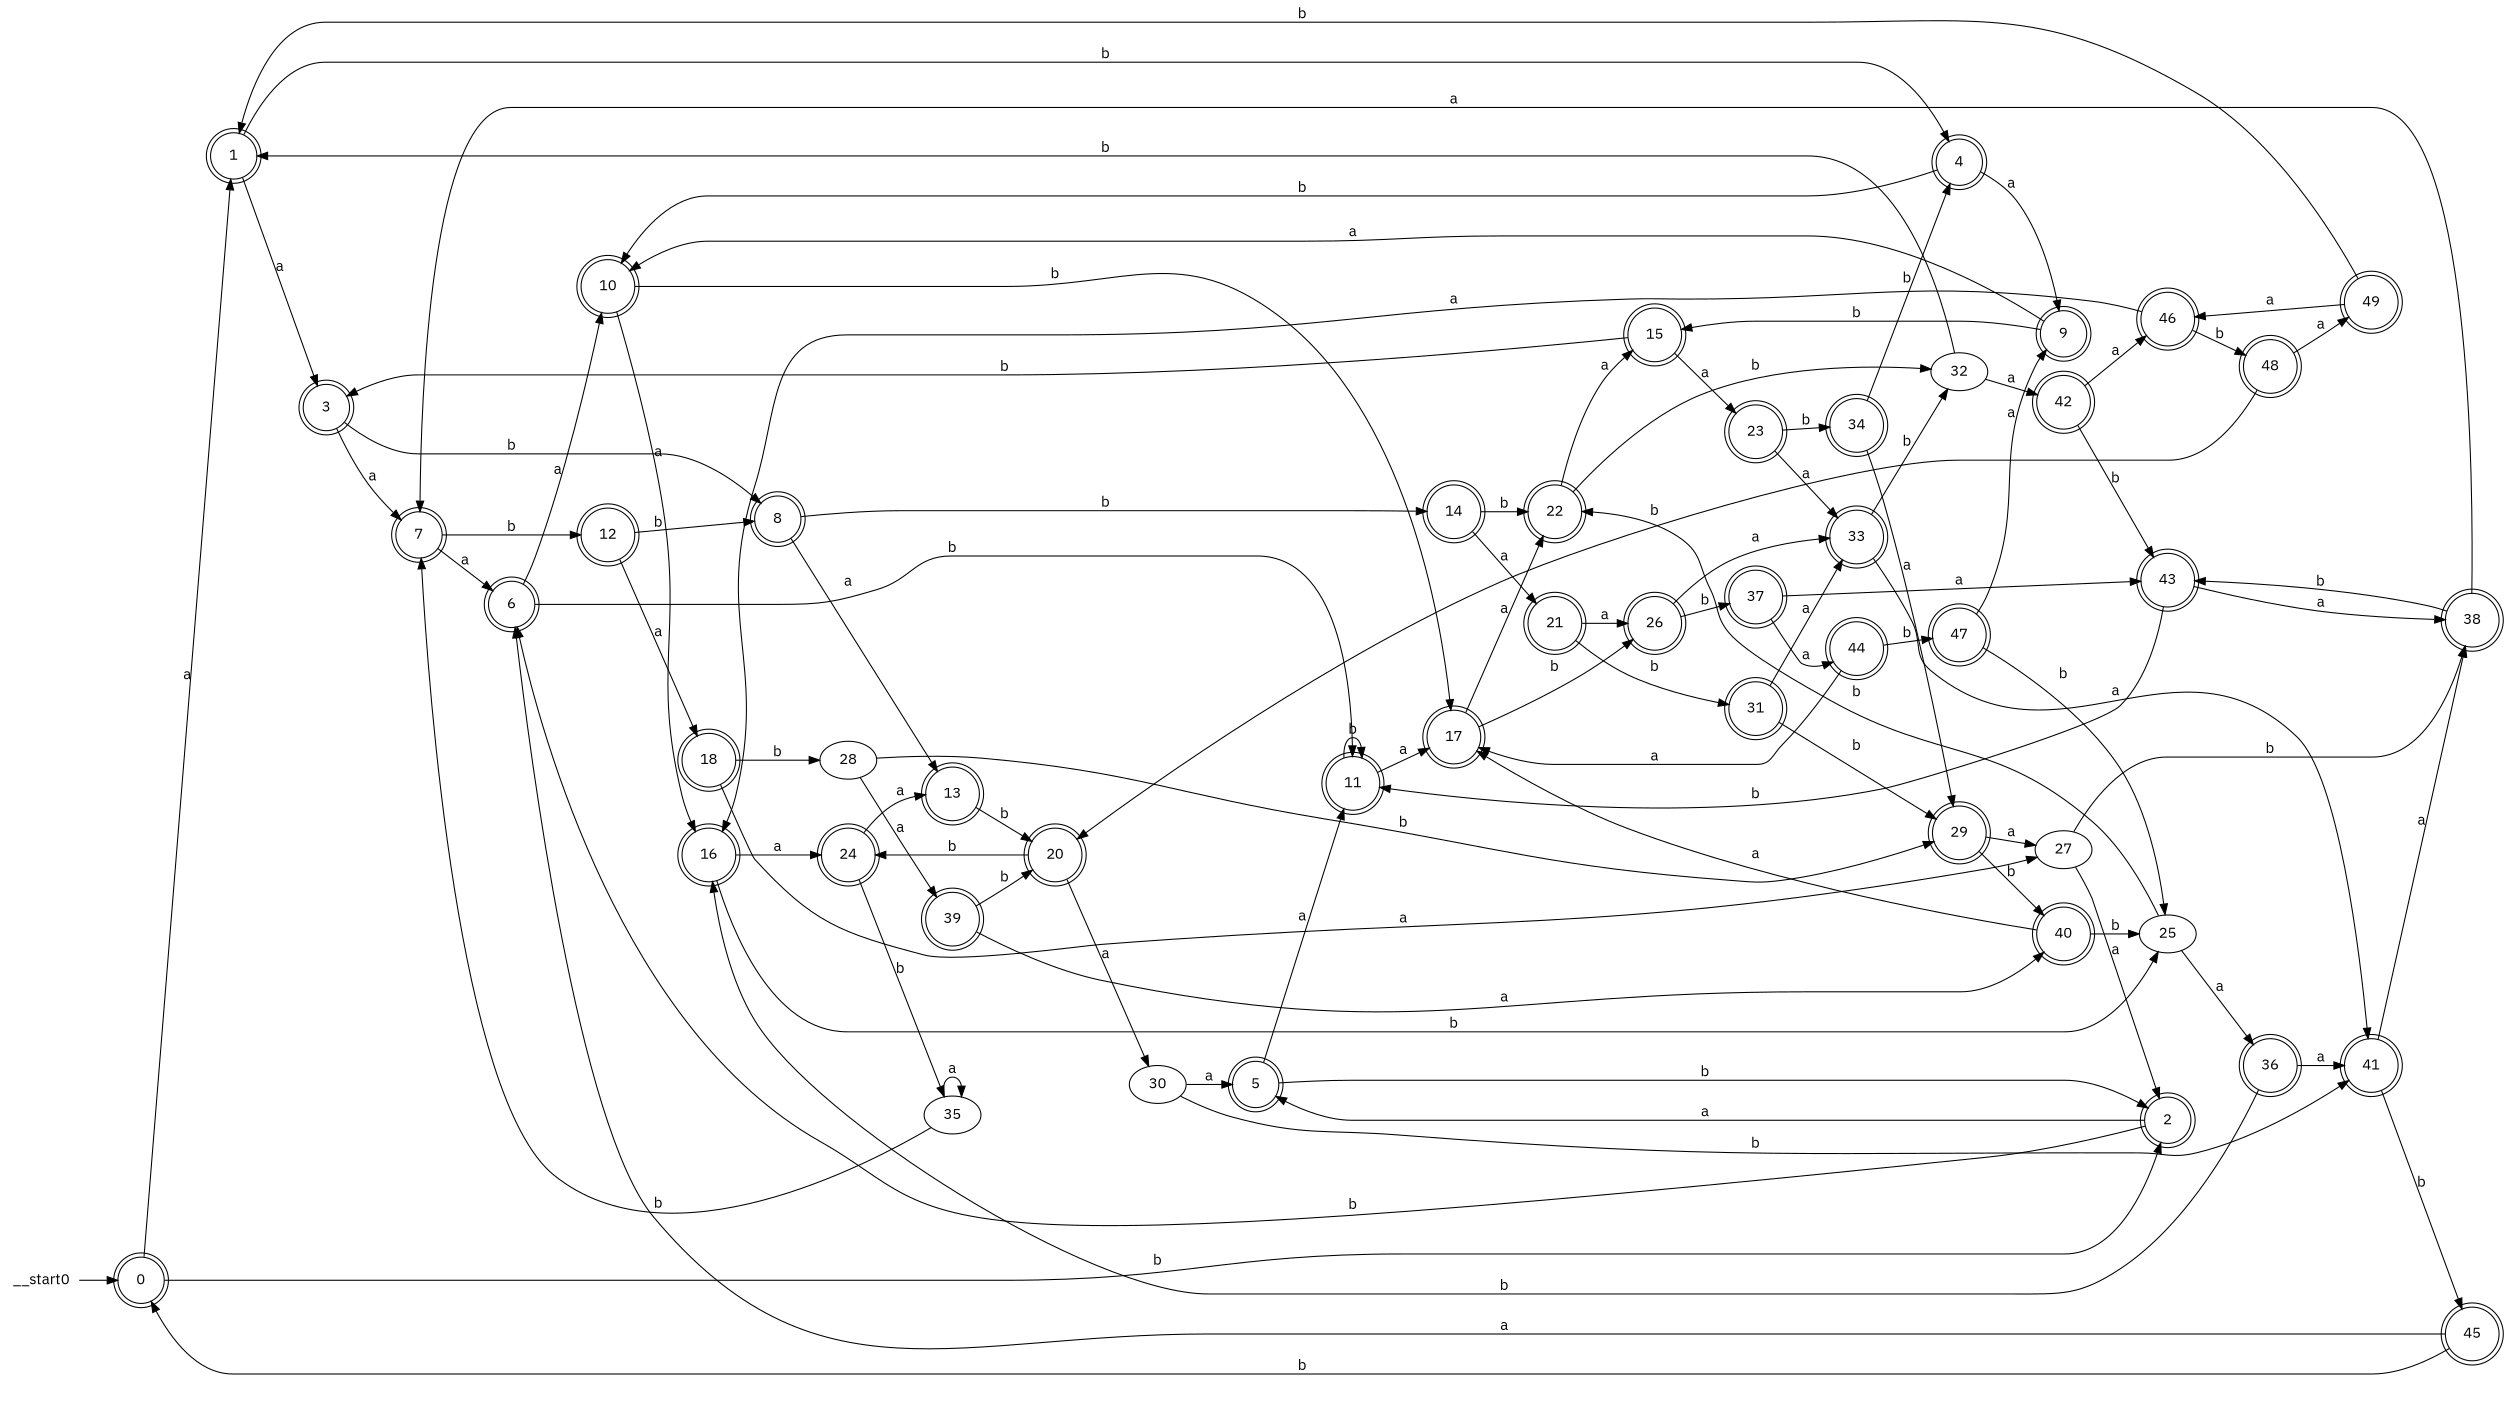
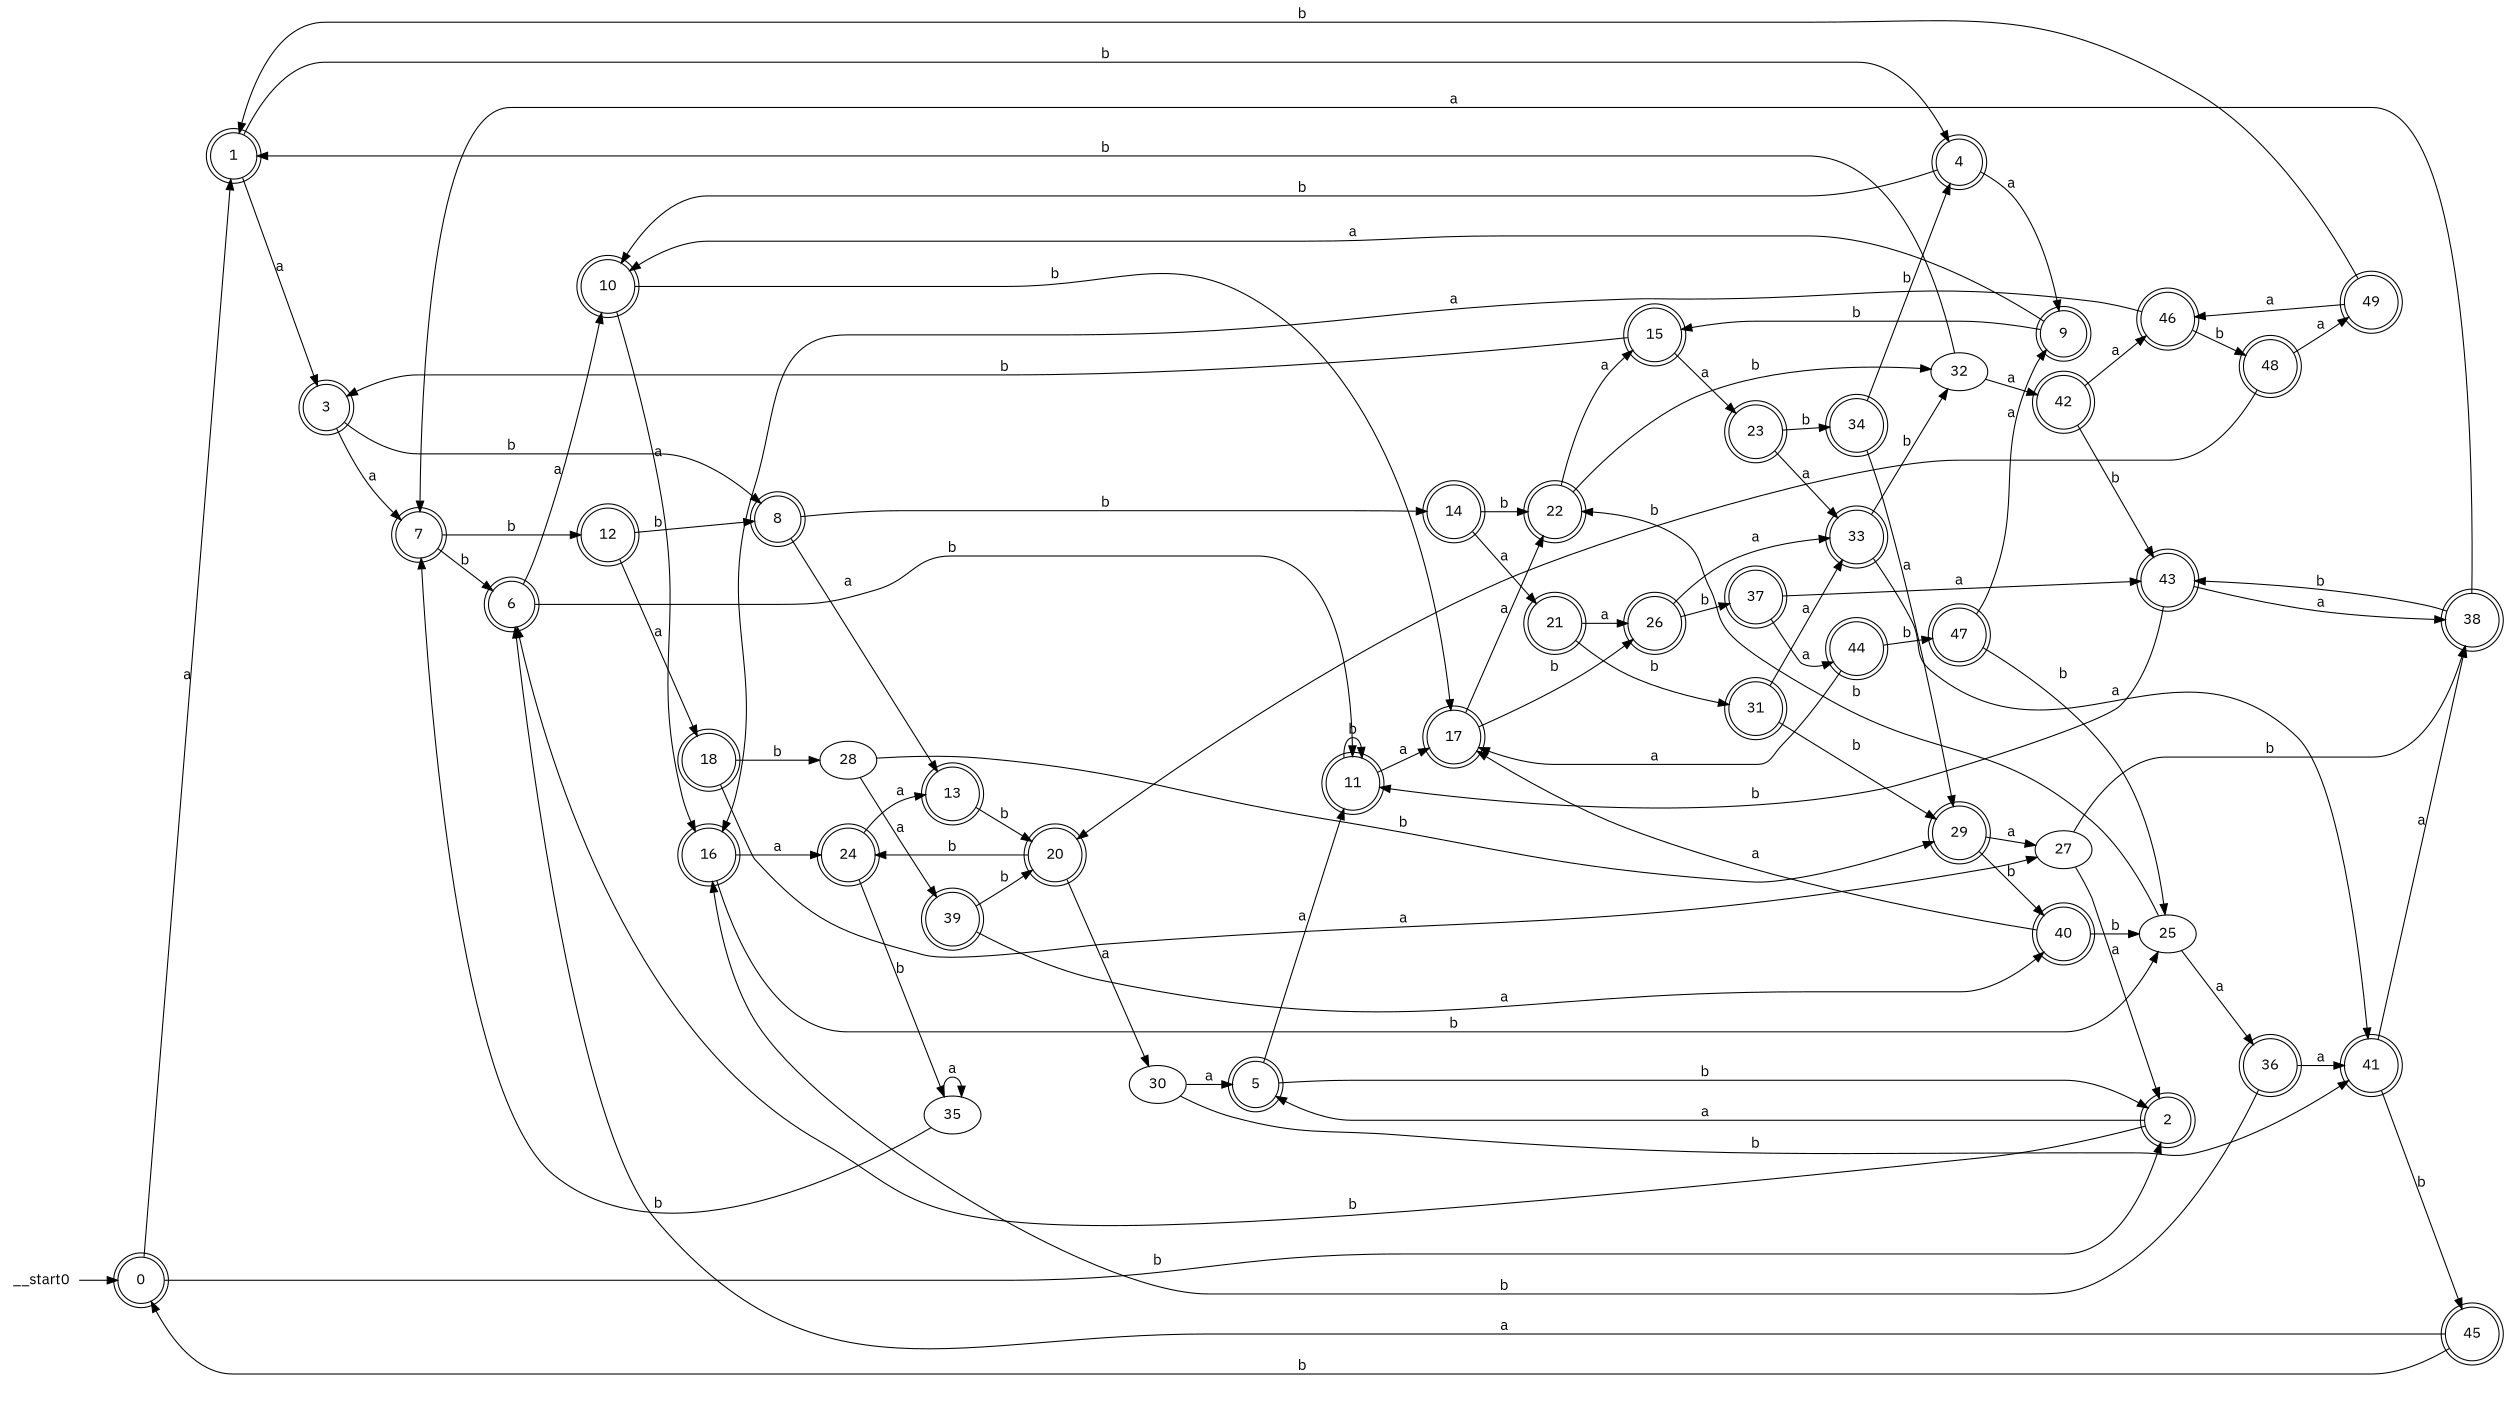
edge "7" -> "6": label "a" -> "b"
